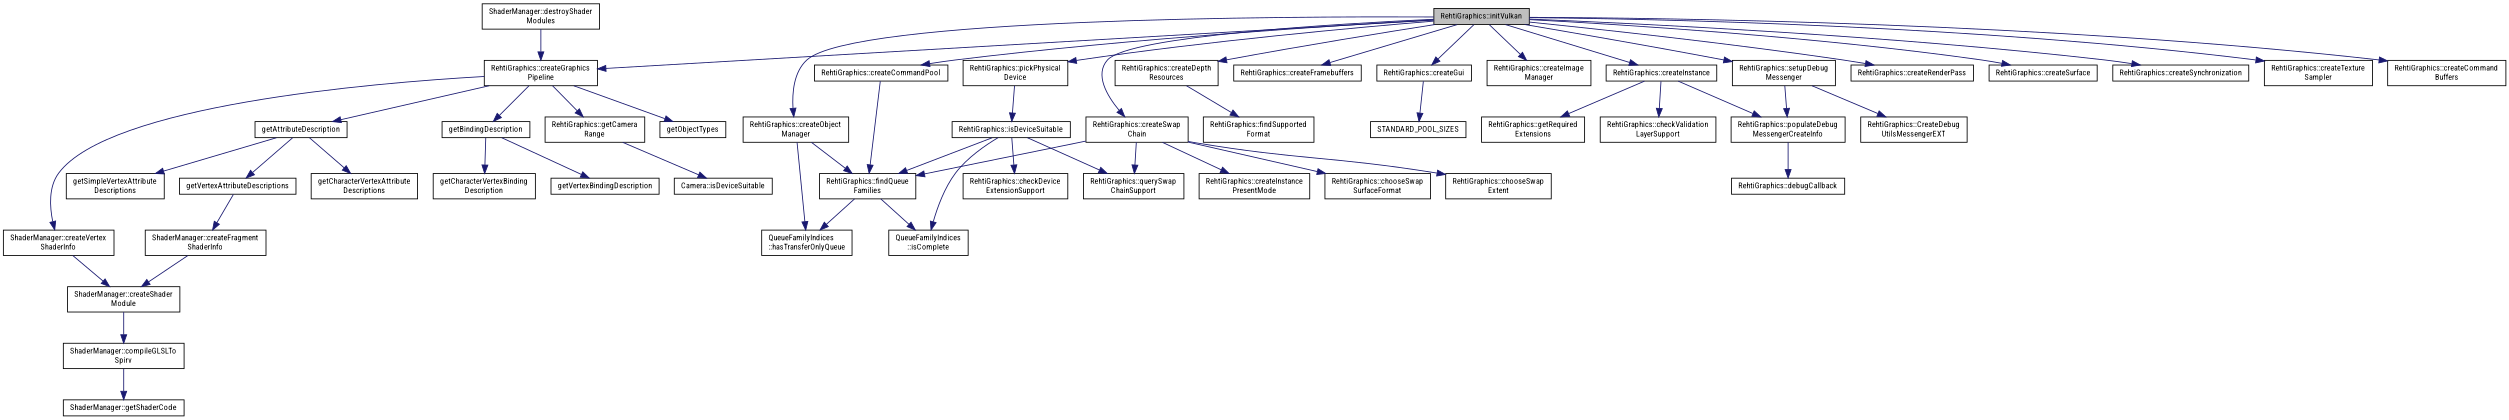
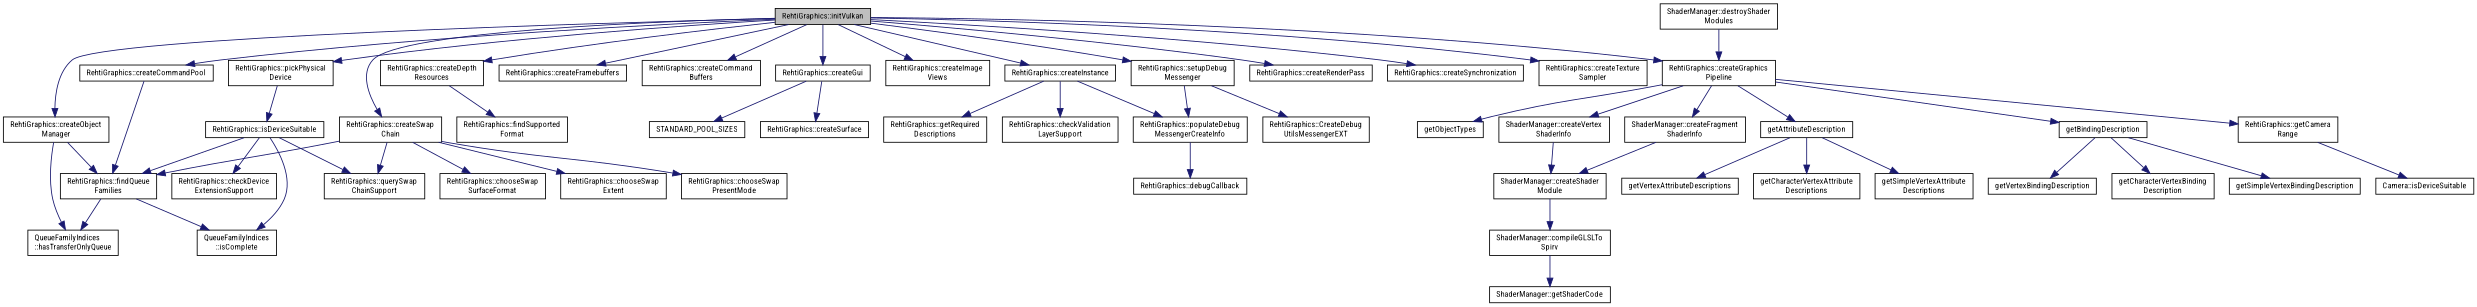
edge "RehtiGraphics::initVulkan" -> "RehtiGraphics::createSurface": now "RehtiGraphics::createGui" -> "RehtiGraphics::createSurface"
node "RehtiGraphics::createImage Manager": label "RehtiGraphics::createImage Manager" -> "RehtiGraphics::createImage Views"
node "RehtiGraphics::getRequired Extensions": label "RehtiGraphics::getRequired Extensions" -> "RehtiGraphics::getRequired Descriptions"
node "RehtiGraphics::createInstance PresentMode": label "RehtiGraphics::createInstance PresentMode" -> "RehtiGraphics::chooseSwap PresentMode"
node "getSimpleVertexBindingDescription": added
edge "getVertexAttributeDescriptions" -> "ShaderManager::createFragment ShaderInfo": now "RehtiGraphics::createGraphics Pipeline" -> "ShaderManager::createFragment ShaderInfo"
